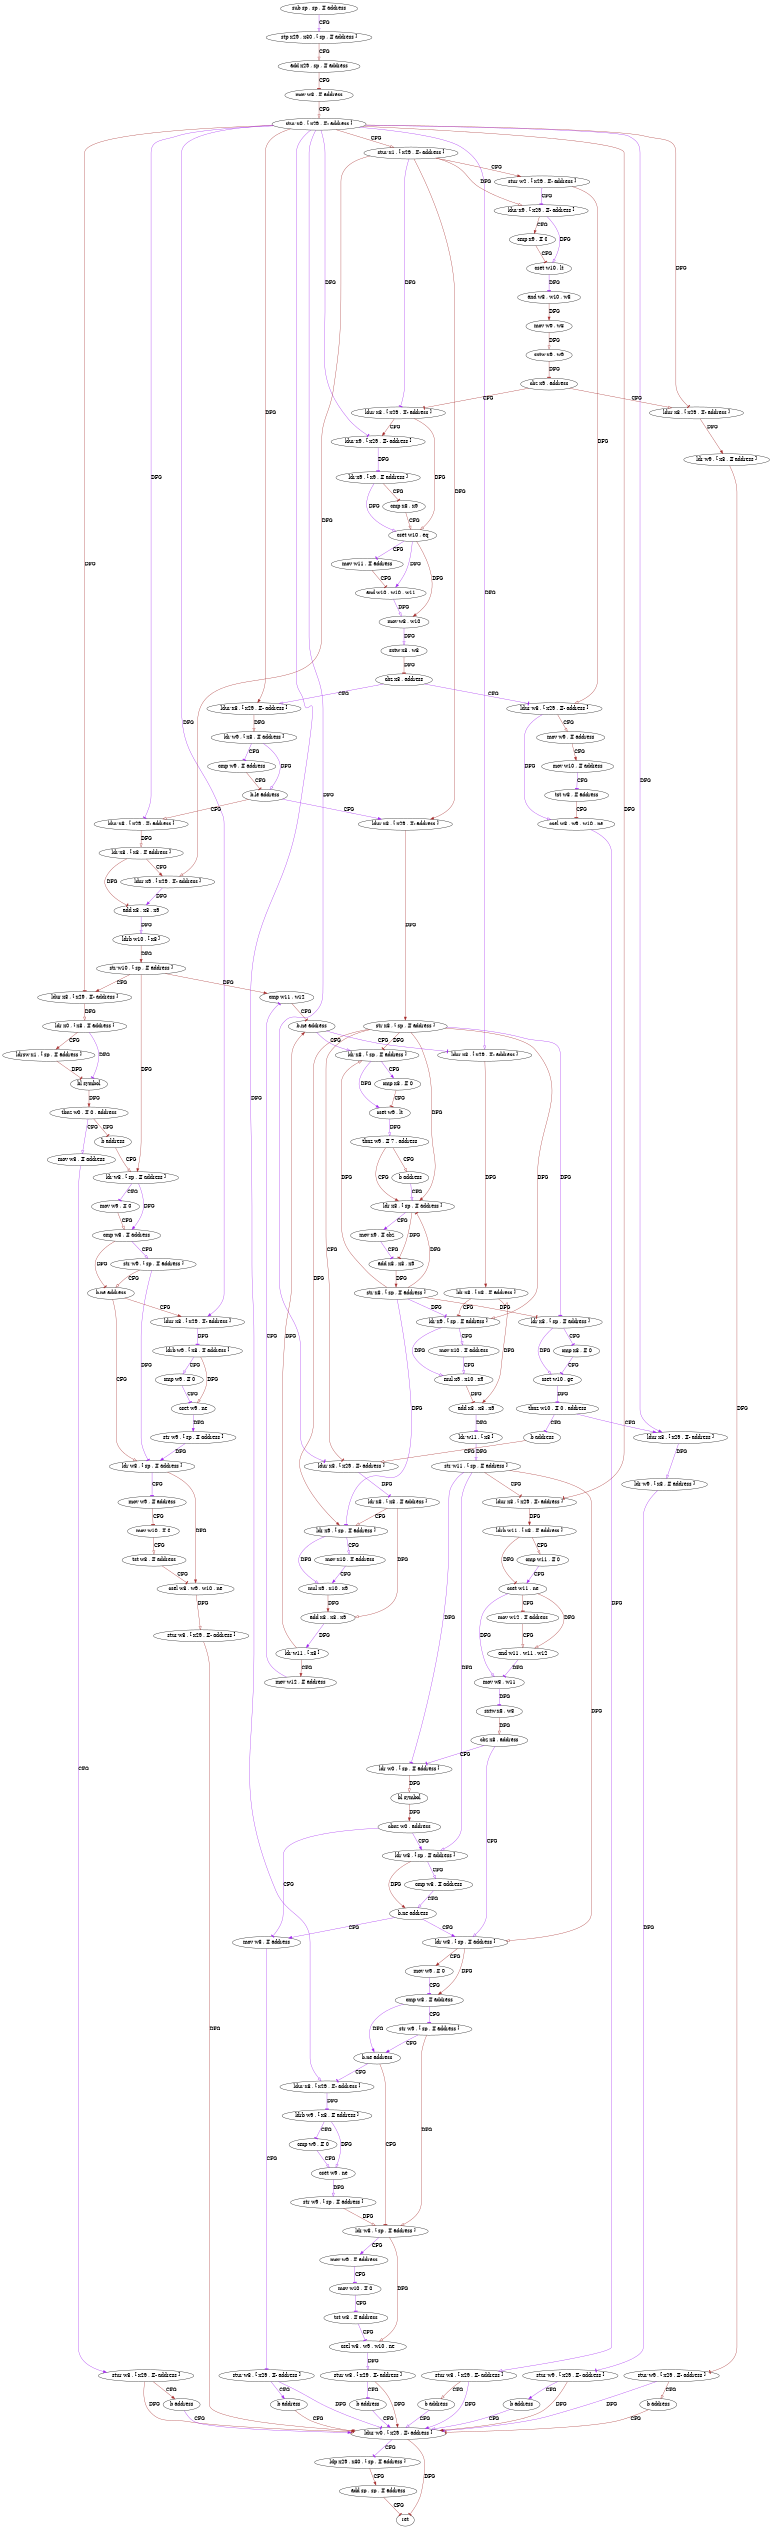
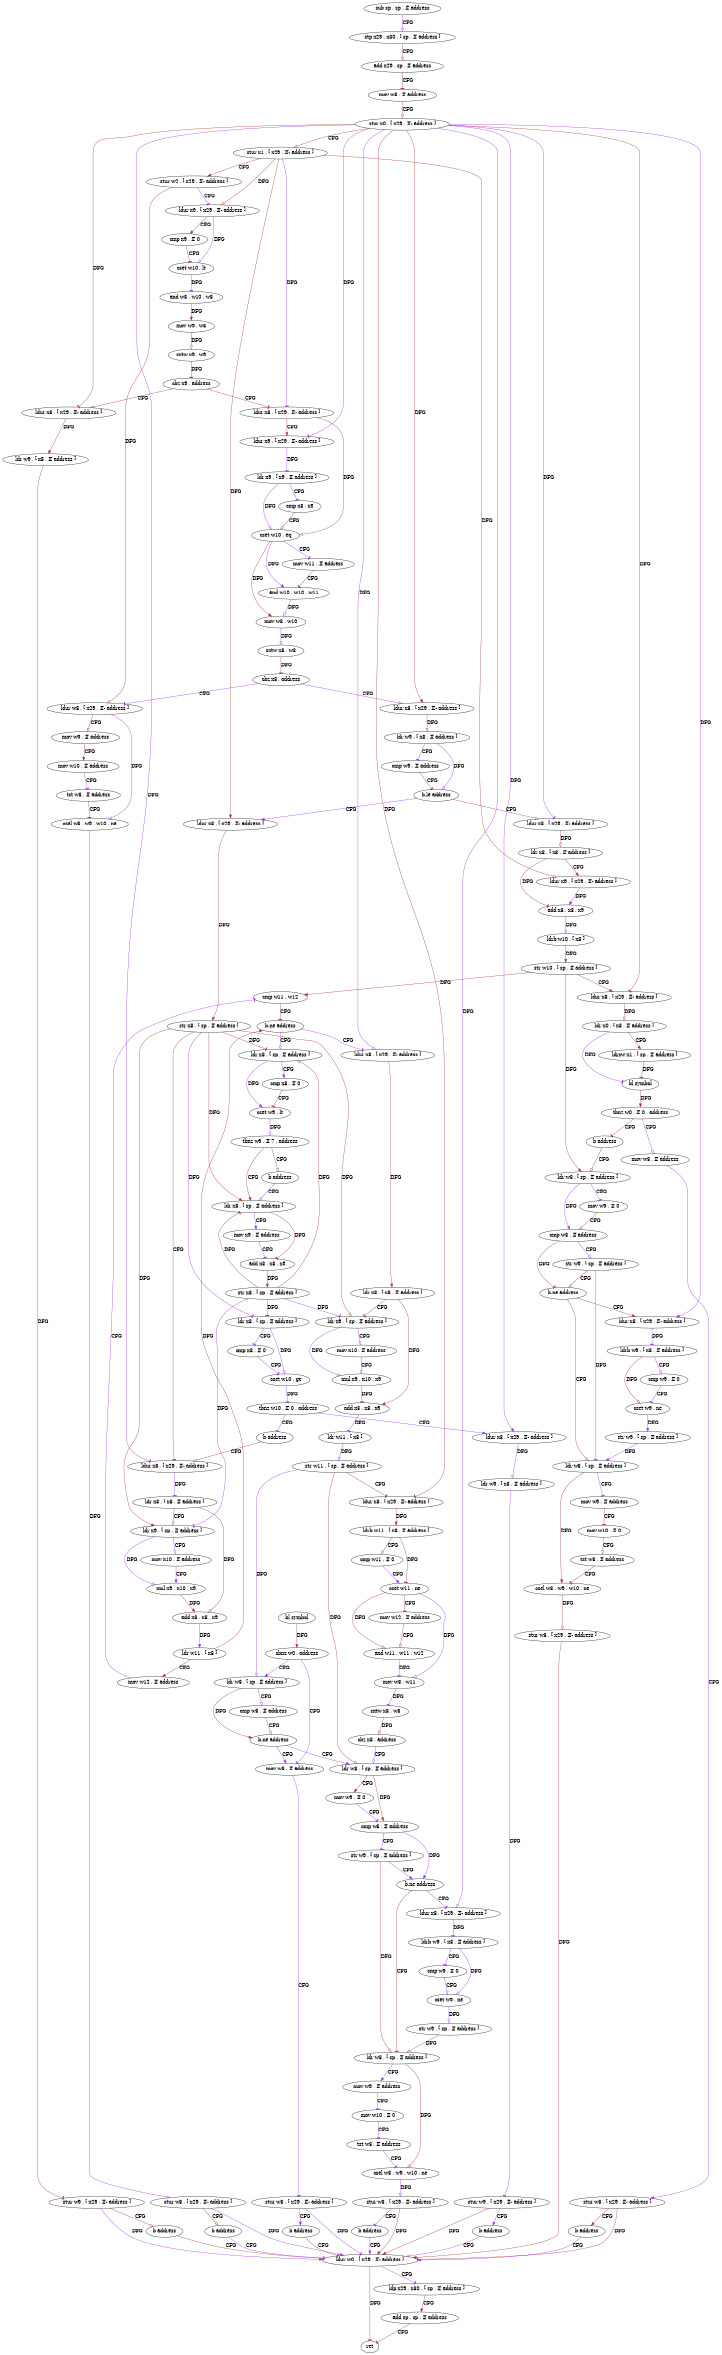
edge "ldr x9 , [ x9 , # address ]" -> "cmp x8 , x9": color brown -> purple
node "mov x9 , # cbz": label "mov x9 , # cbz" -> "mov x9 , # address"
node "ldr w0 , [ sp , # address ]": removed
